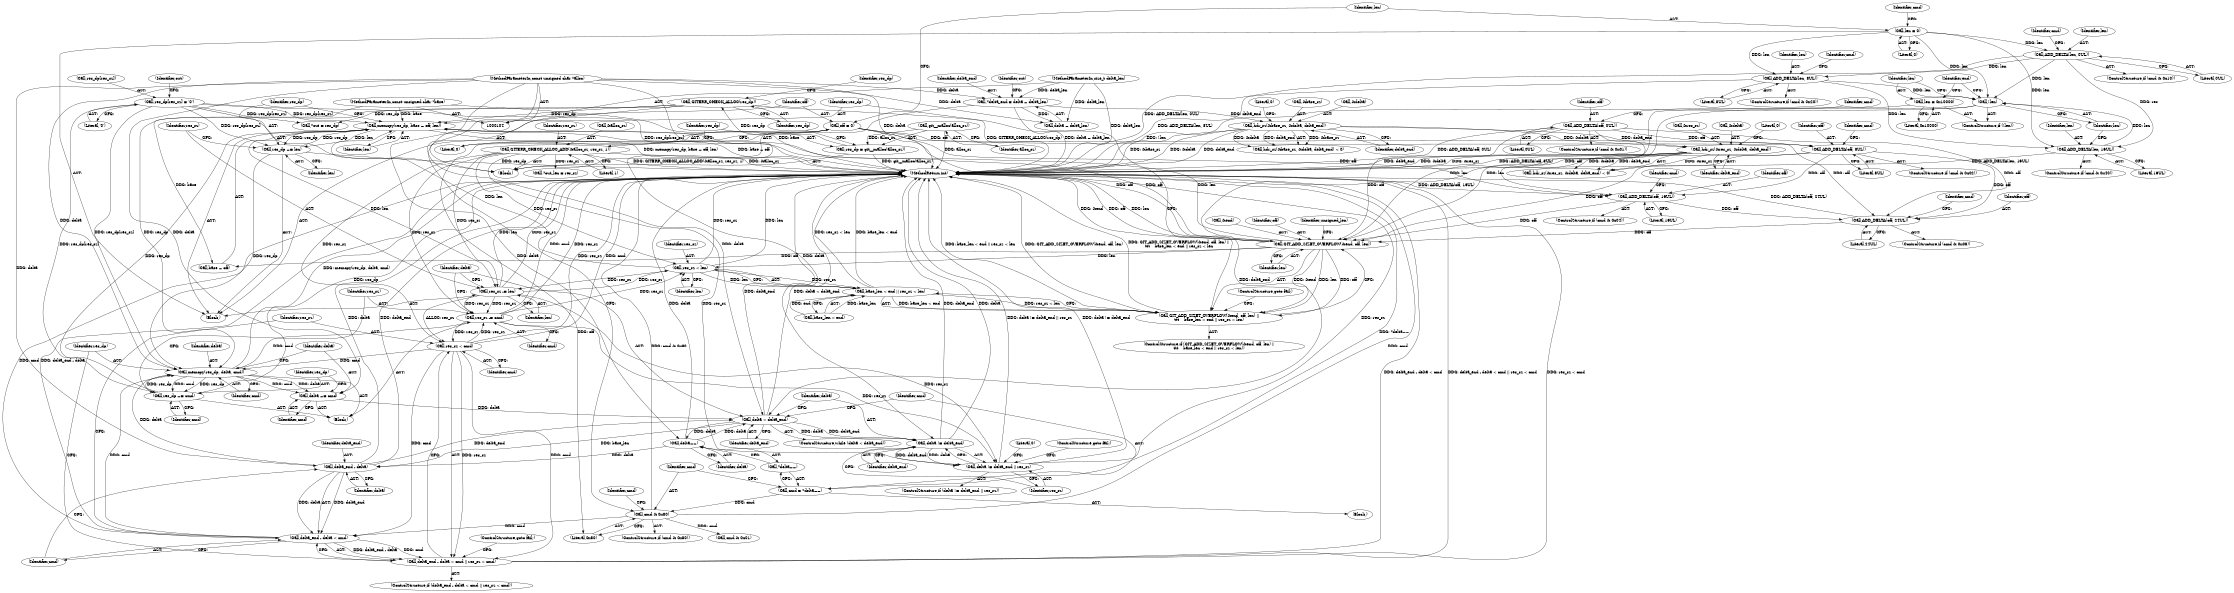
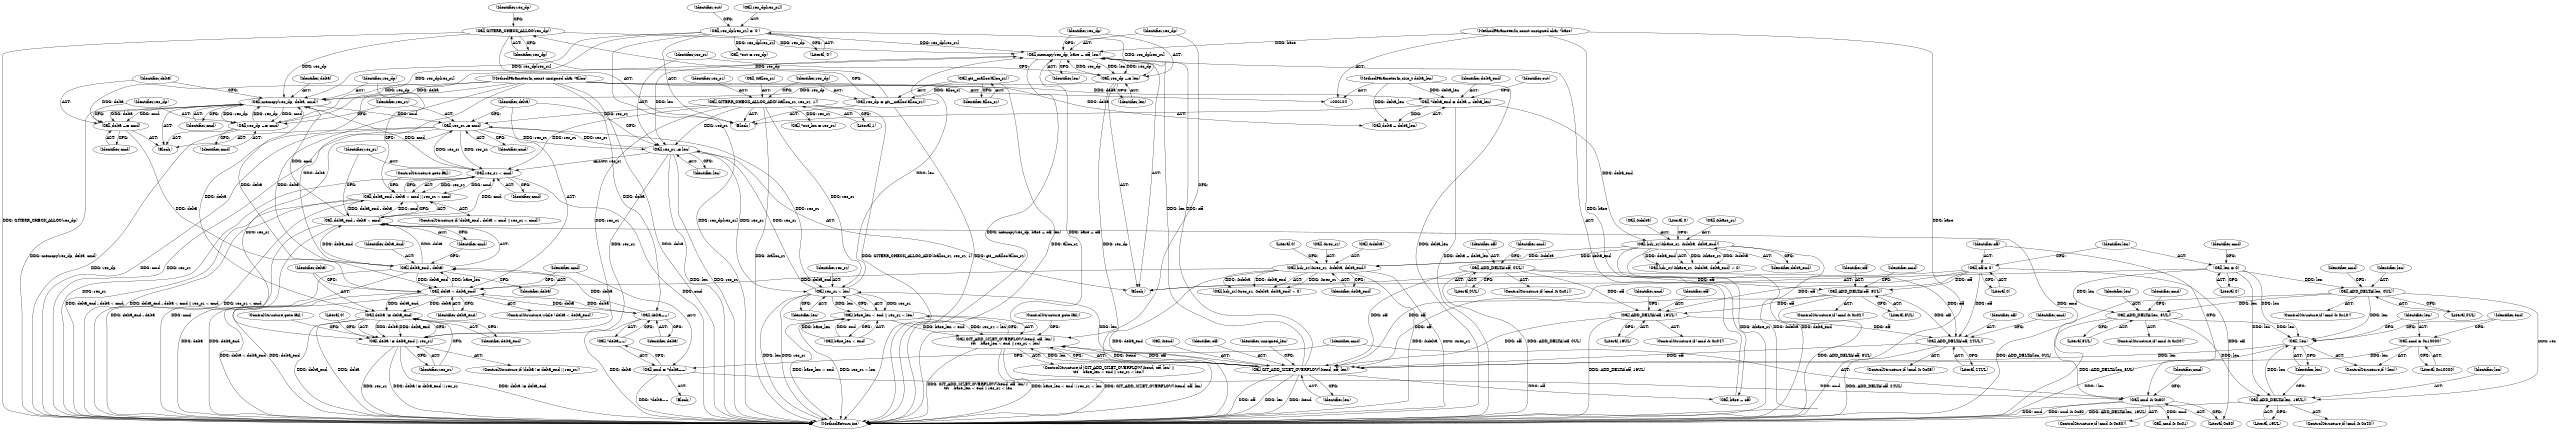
node "(Call,len = 0x10000)": label "(Call,len = 0x10000)" -> "(Call,cmd = 0x10000)"
edge "(Call,GITERR_CHECK_ALLOC(res_dp))" -> "(Call,*out = res_dp)": removed, label "DDG: res_dp"
edge "(MethodReturn,int)" -> "(Call,ADD_DELTA(off, 16UL))": reversed
edge "(Call,res_sz < cmd)" -> "(Call,delta_end - delta < cmd)": reversed
